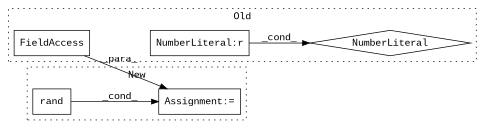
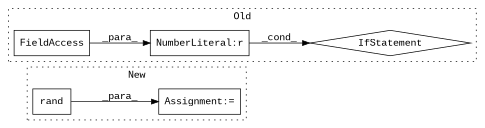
node "NumberLiteral": label "NumberLiteral" -> "IfStatement"
edge "FieldAccess" -> "Assignment:=": now "FieldAccess" -> "NumberLiteral:r"
edge "rand" -> "Assignment:=": label "_cond_" -> "_para_"
